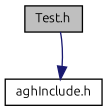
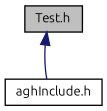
edge "Test.h" -> "aghInclude.h": reversed
